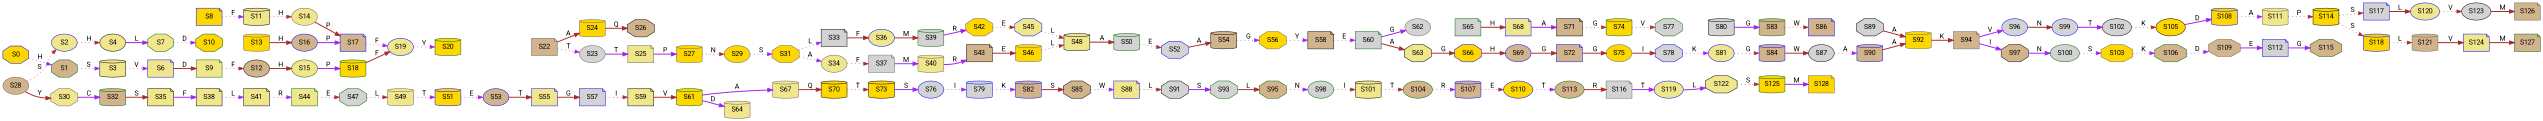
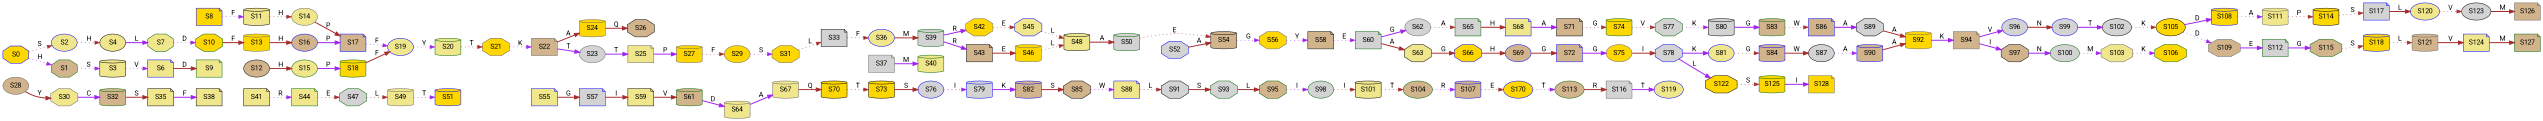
edge "S62" -> "S65": added, label "A"
edge "S77" -> "S80": added, label "K"
edge "S86" -> "S89": added, label "A"
edge "S114" -> "S118": now "S115" -> "S118"
edge "S33" -> "S36": style bold -> dotted
edge "S92" -> "S94": color brown -> purple
edge "S10" -> "S13": added, label "F"
edge "S50" -> "S52": now "S50" -> "S54"
node "S20": fillcolor gold -> khaki
node "S21": added
edge "S31" -> "S33": color purple -> brown
node "S112": color blue -> darkgreen
edge "S22" -> "S23": style dotted -> bold
edge "S100" -> "S103": label "S" -> "M"
edge "S27" -> "S29": label "N" -> "F"
edge "S72" -> "S75": color brown -> purple
edge "S78" -> "S81": style dotted -> bold
node "S103": fillcolor gold -> khaki
node "S106": fillcolor tan -> gold
edge "S106" -> "S109": now "S105" -> "S109"
node "S34": removed
node "S40": color gray40 -> darkgreen
edge "S40" -> "S43": now "S39" -> "S43"
edge "S9" -> "S12": removed, label "F"
edge "S28" -> "S2": now "S0" -> "S2"
edge "S125" -> "S128": label "M" -> "I"
node "S122": fillcolor khaki -> gold
edge "S95" -> "S98": label "N" -> "I"
edge "S73" -> "S76": color purple -> brown
edge "S79" -> "S82": style dotted -> bold
edge "S91" -> "S93": color purple -> brown
node "S110": label "S110" -> "S170"
edge "S119" -> "S122": now "S78" -> "S122"
edge "S61" -> "S67": now "S64" -> "S67"
edge "S38" -> "S41": removed, label "L"
node "S53": removed
edge "S57" -> "S59": style dotted -> bold
node "S61": fillcolor gold -> tan
